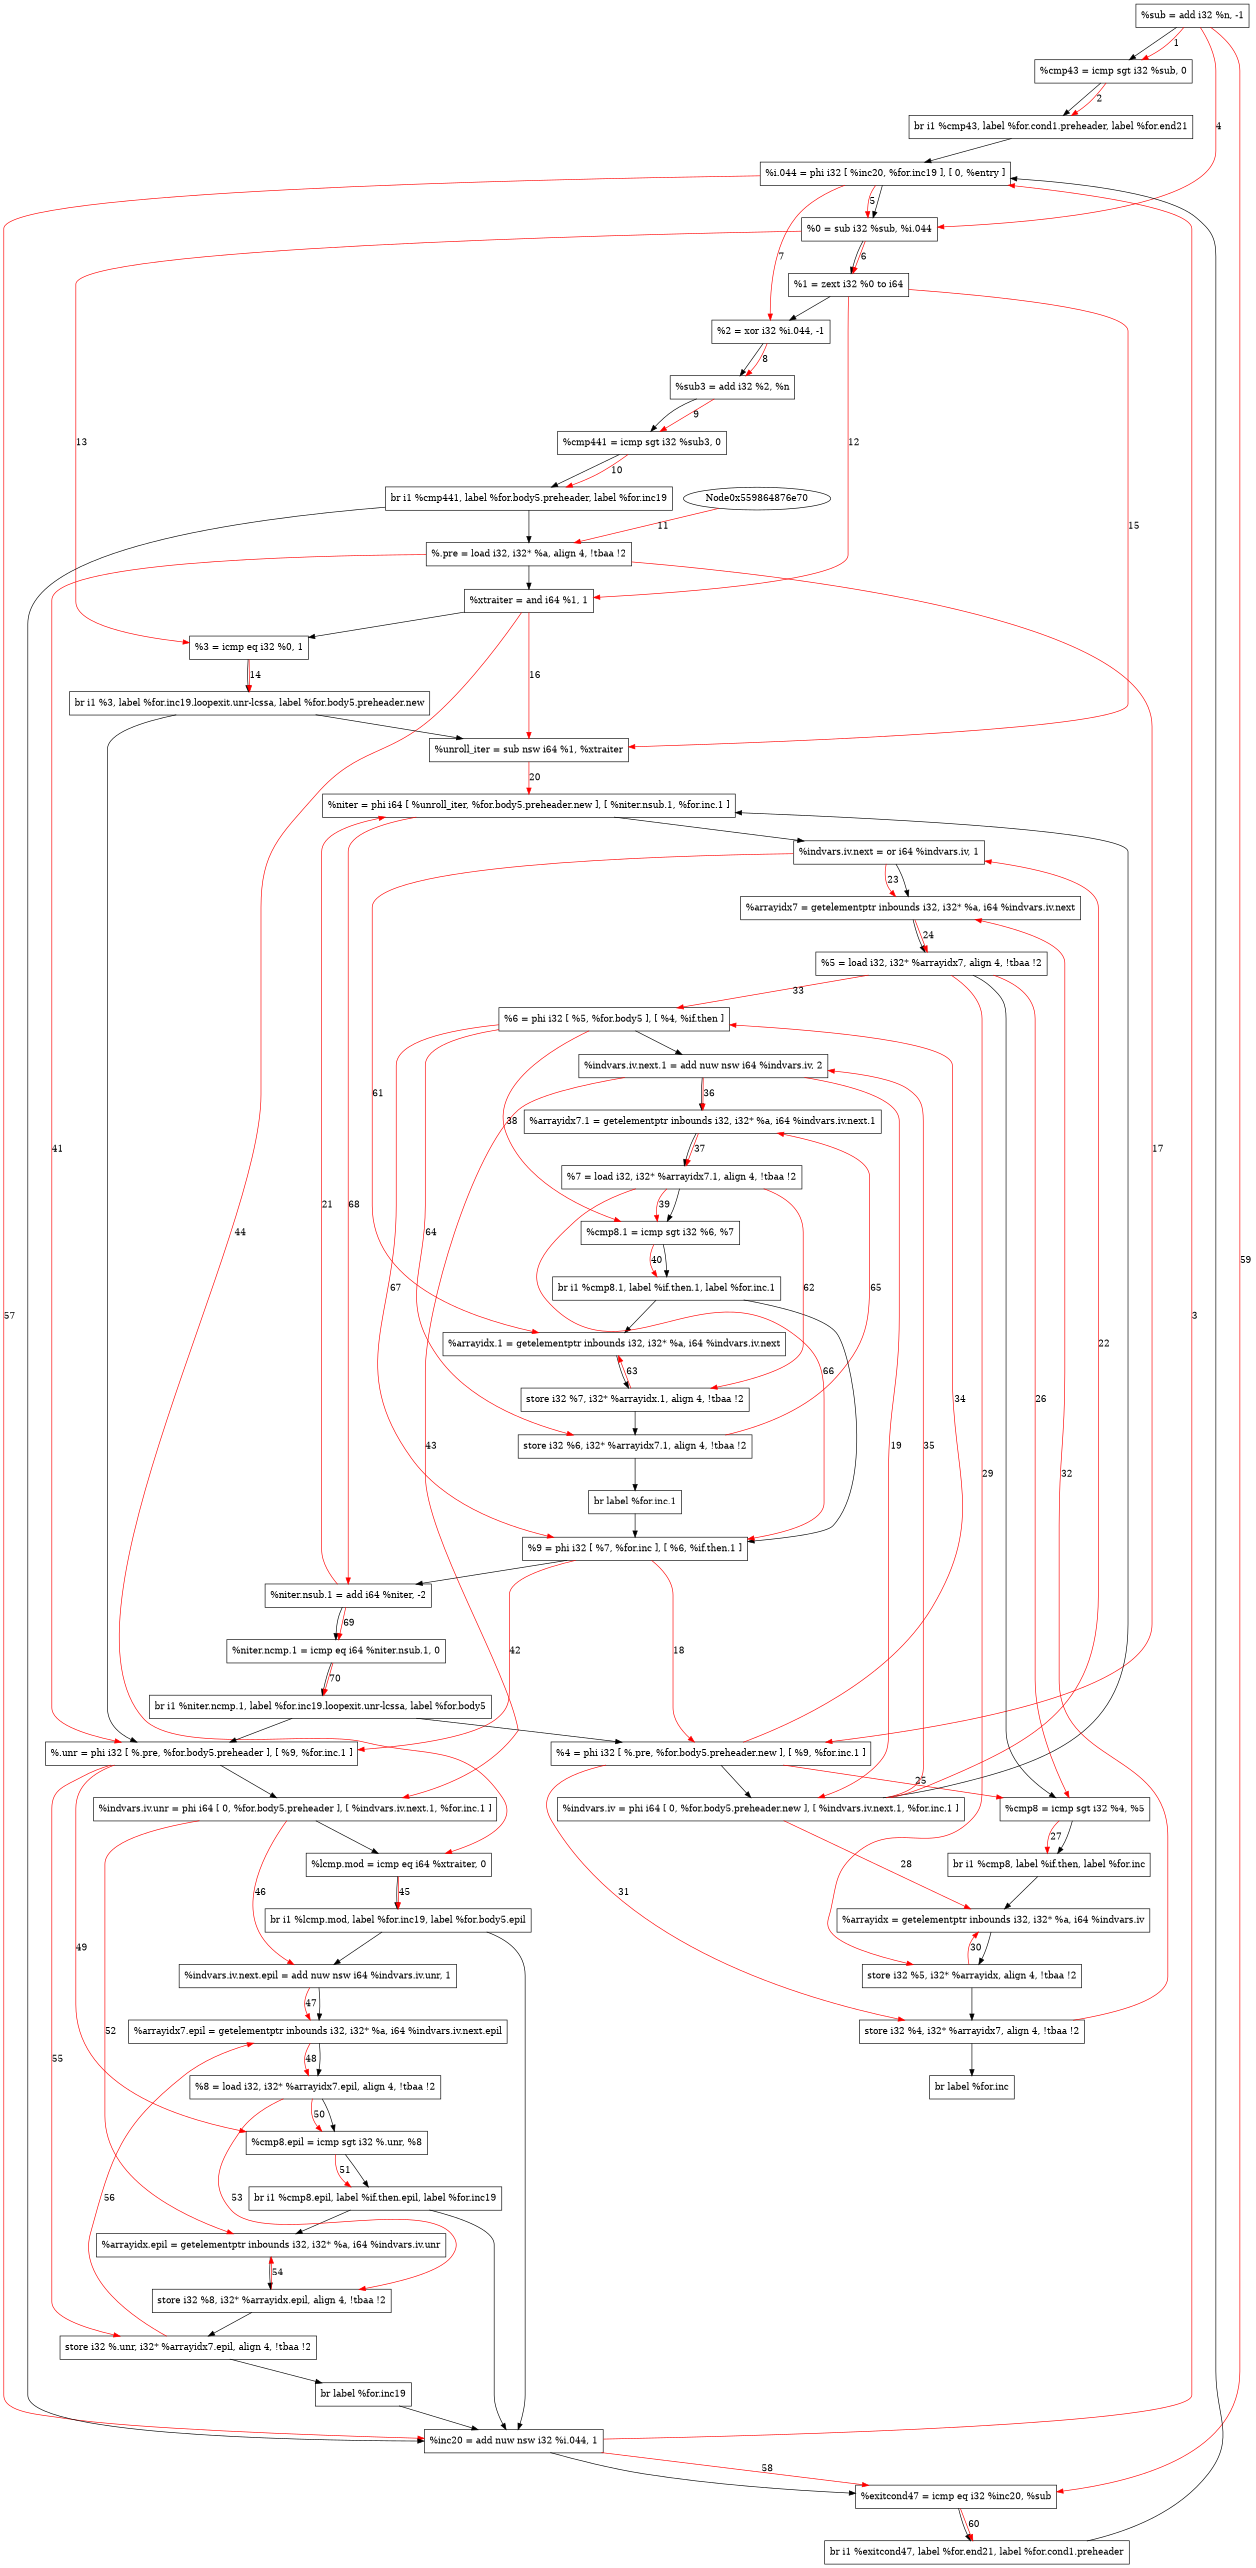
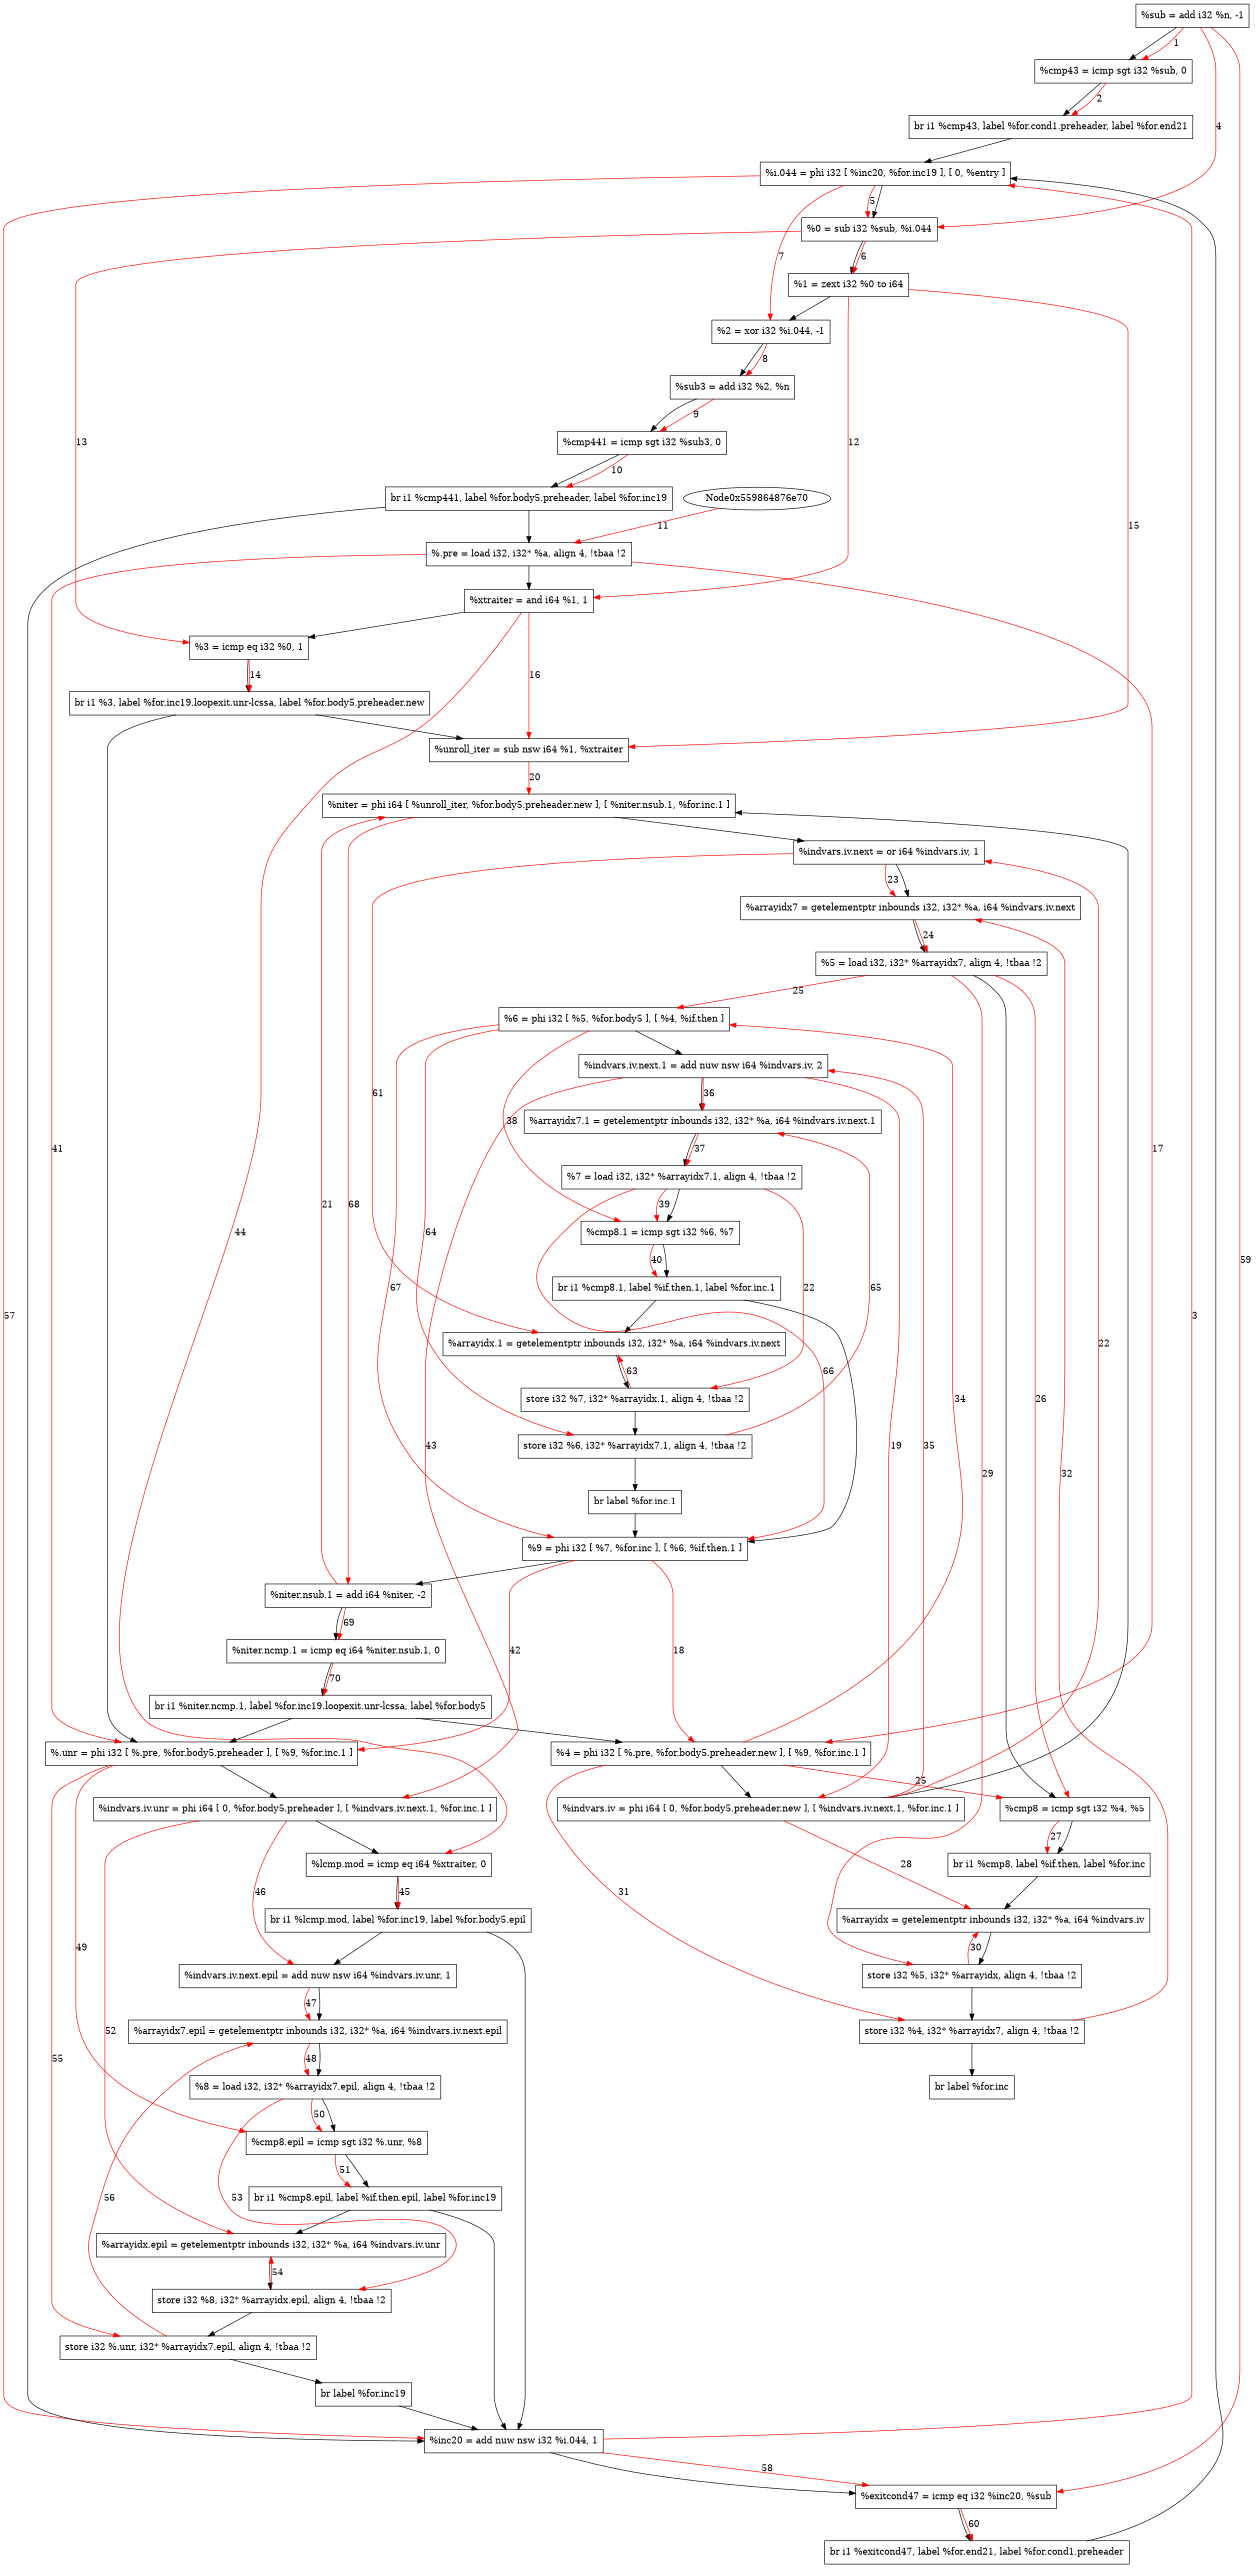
edge "%5 = load i32, i32* %arrayidx7, align 4, !tbaa !2" -> "%6 = phi i32 [ %5, %for.body5 ], [ %4, %if.then ]": label "33" -> "25"
edge "%7 = load i32, i32* %arrayidx7.1, align 4, !tbaa !2" -> "store i32 %7, i32* %arrayidx.1, align 4, !tbaa !2": label "62" -> "22"
